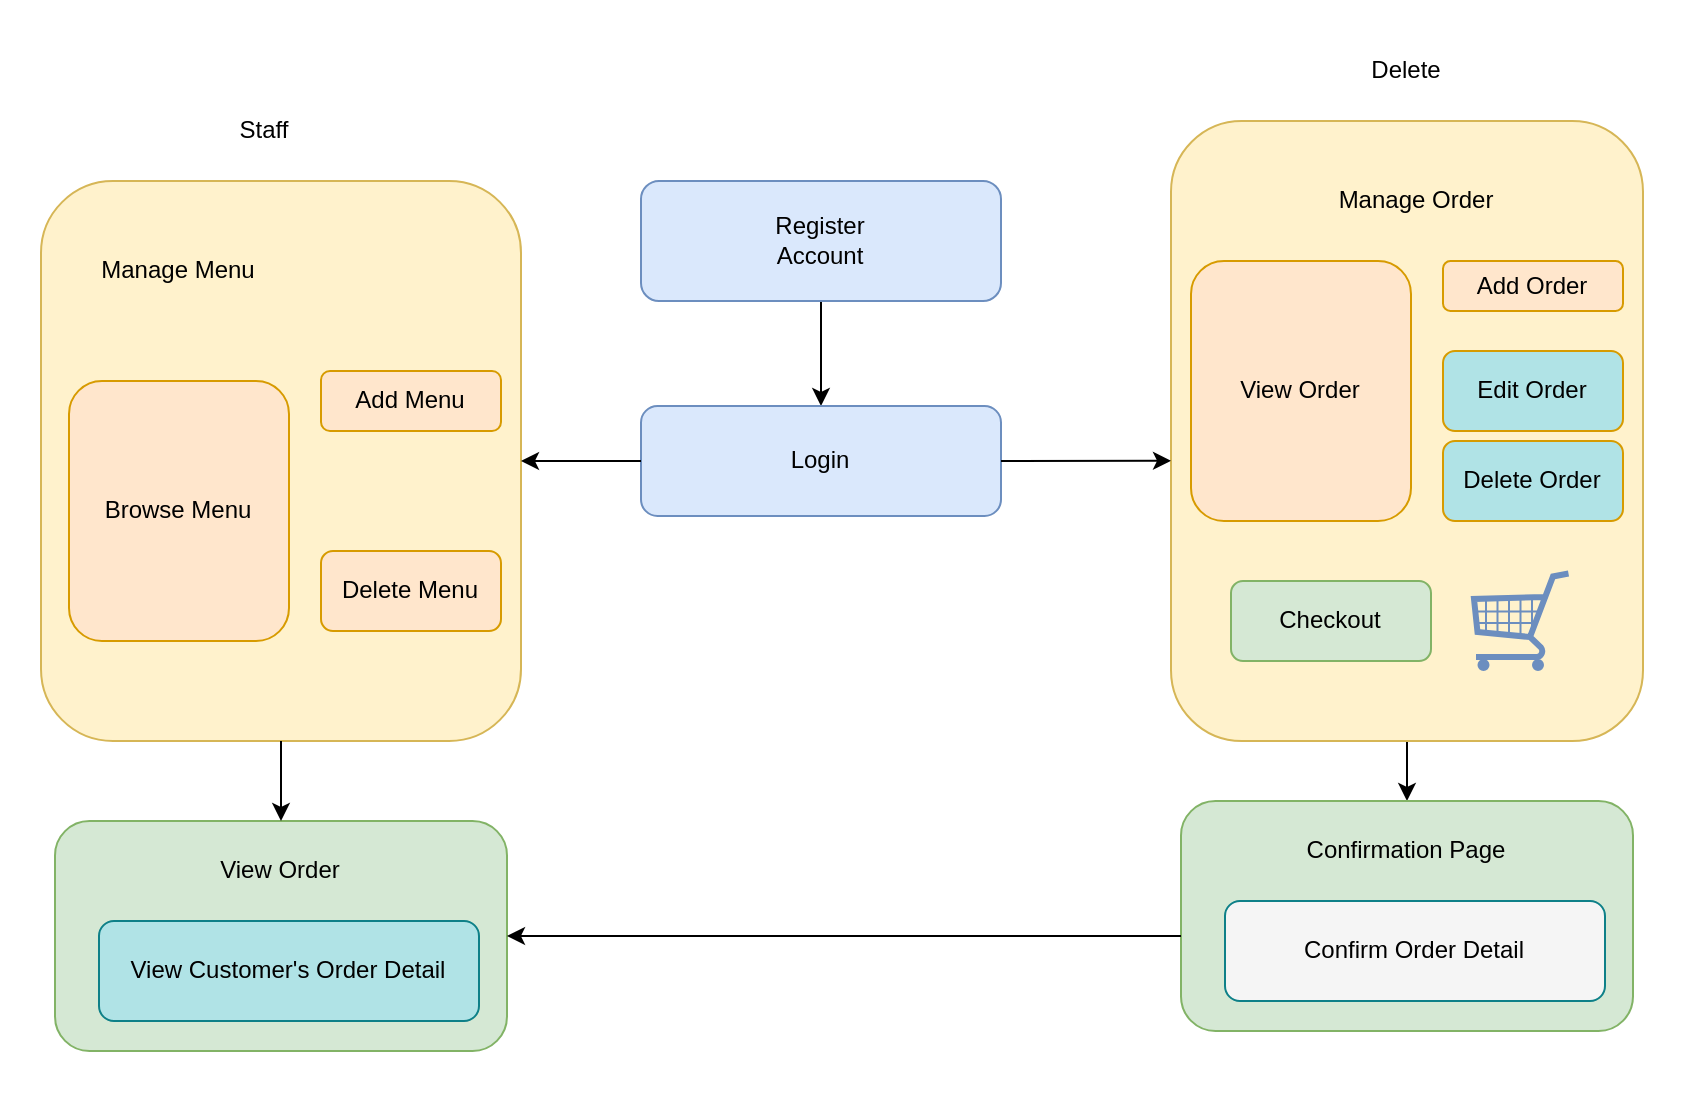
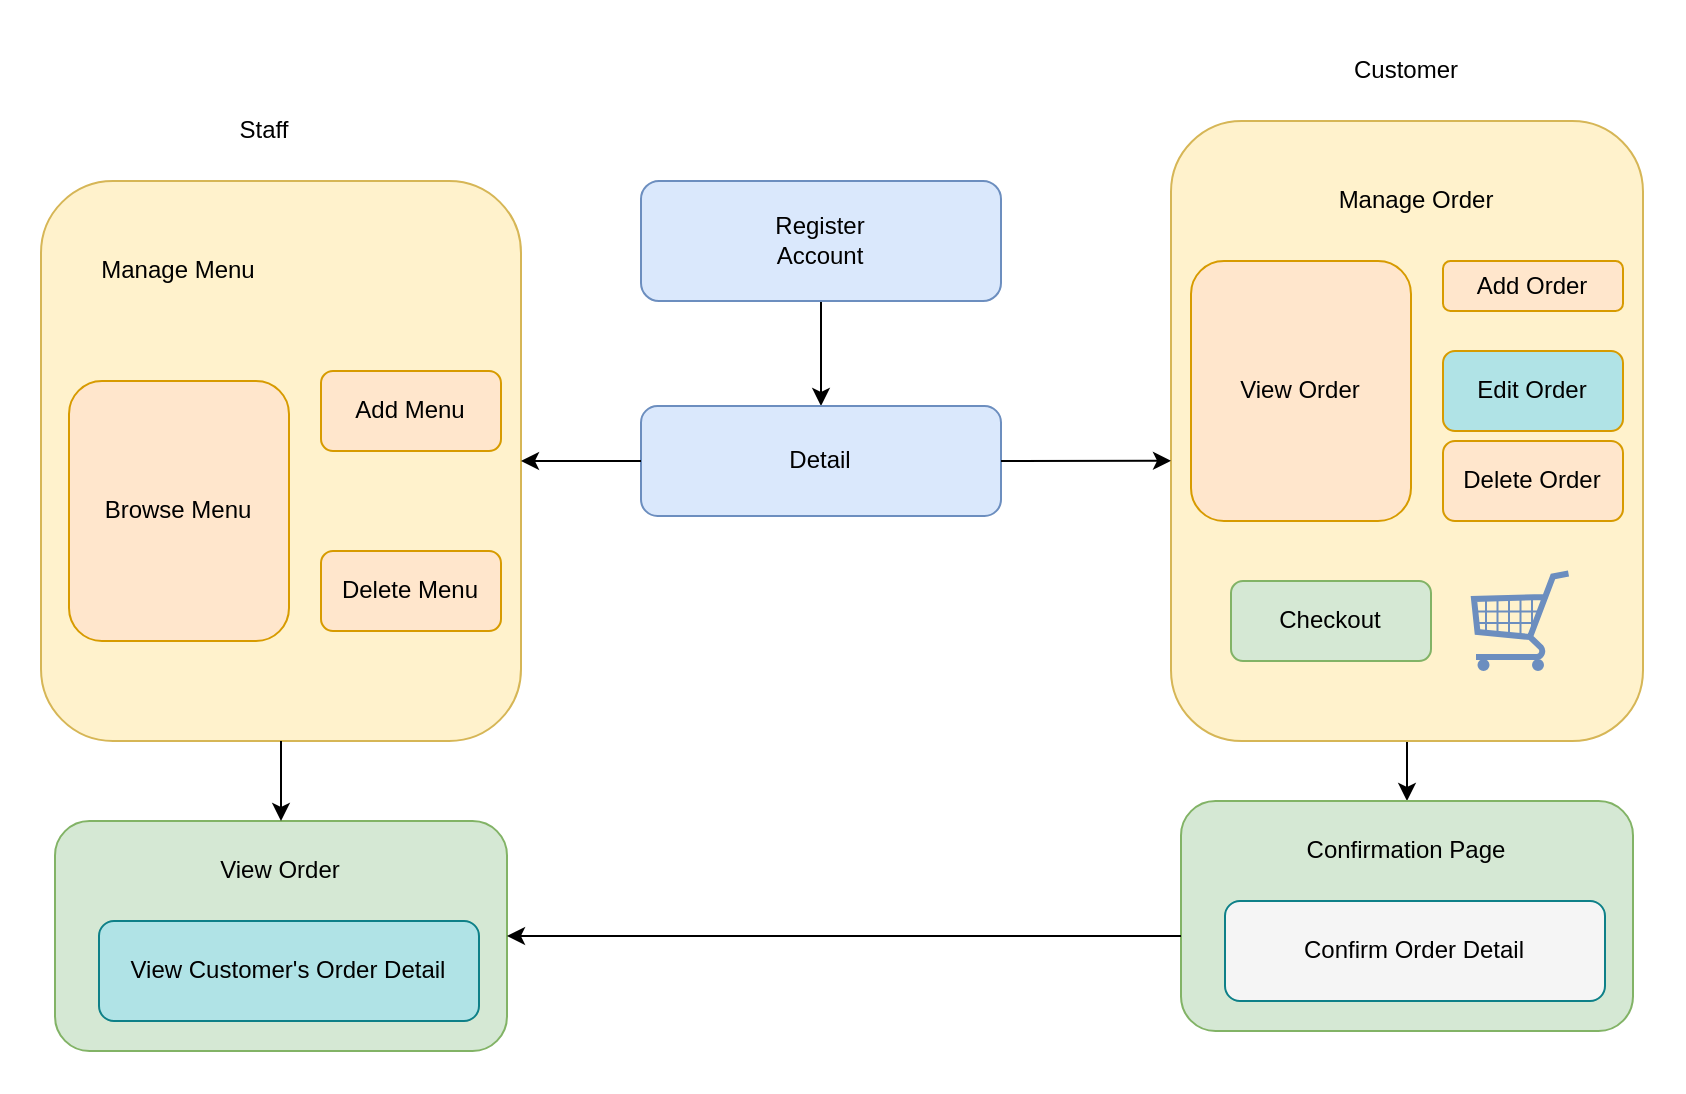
node "Delete": label "Delete" -> "Customer"
node "Add Menu": size 180x60 -> 180x80
node "Login": label "Login" -> "Detail"
node "Delete Order": fillcolor #b0e3e6 -> #ffe6cc
